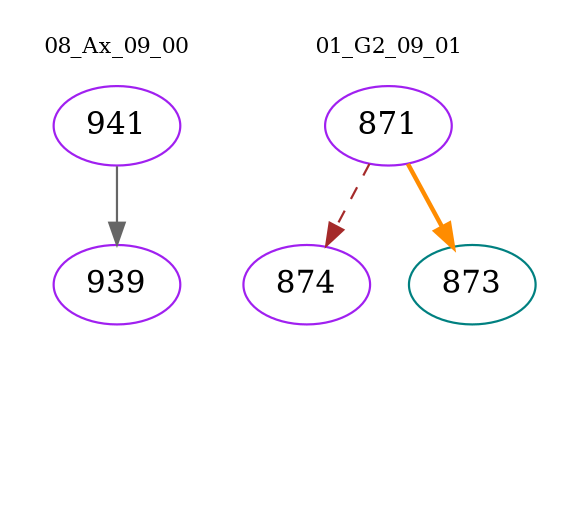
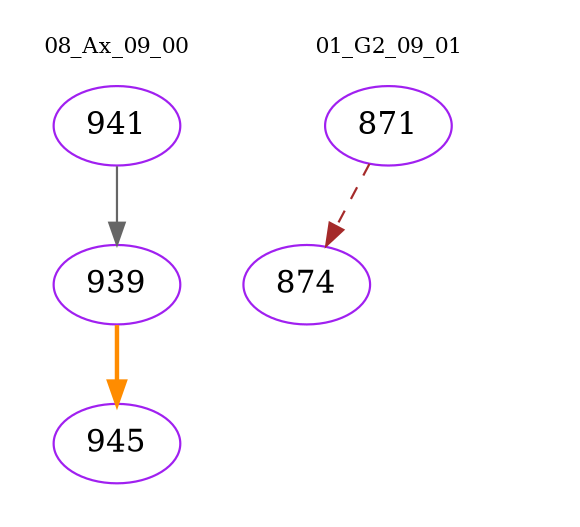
node "873": removed
node "945": added
